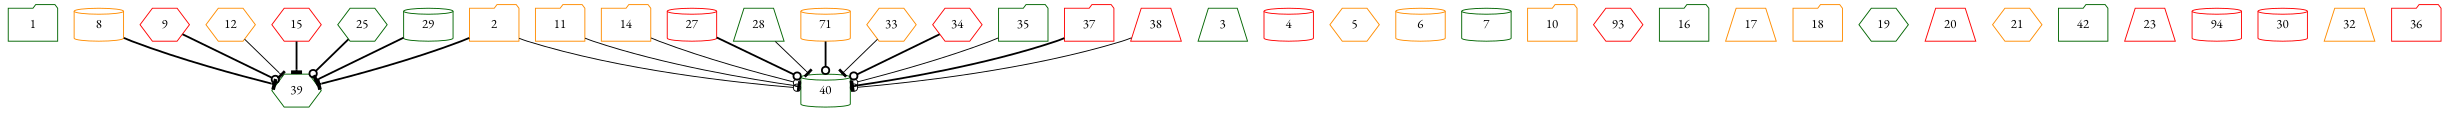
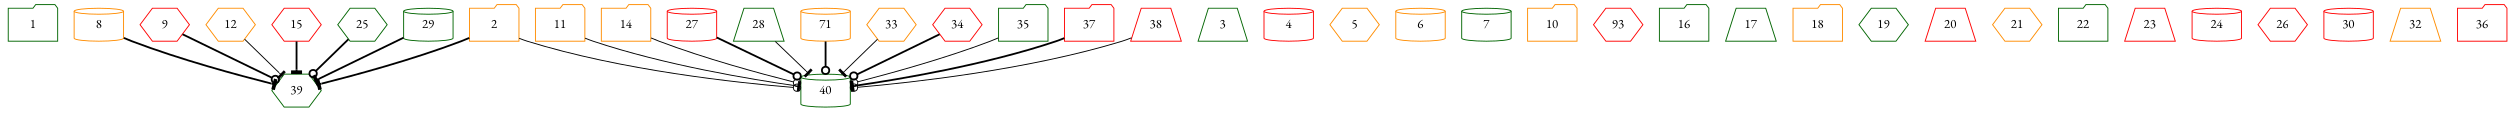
node "17": color darkorange -> darkgreen
node "42": label "42" -> "22"
node "94": label "94" -> "24"
node "26": added
